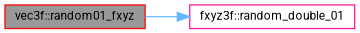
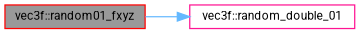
node "fxyz3f::random_double_01": label "fxyz3f::random_double_01" -> "vec3f::random_double_01"
